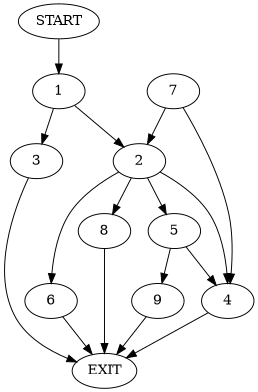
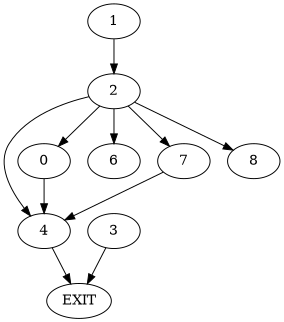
node "START": removed
edge "1" -> "3": removed
edge "7" -> "2": reversed
node "5": label "5" -> "0"
edge "8" -> "EXIT": removed
node "9": removed
edge "6" -> "EXIT": removed
